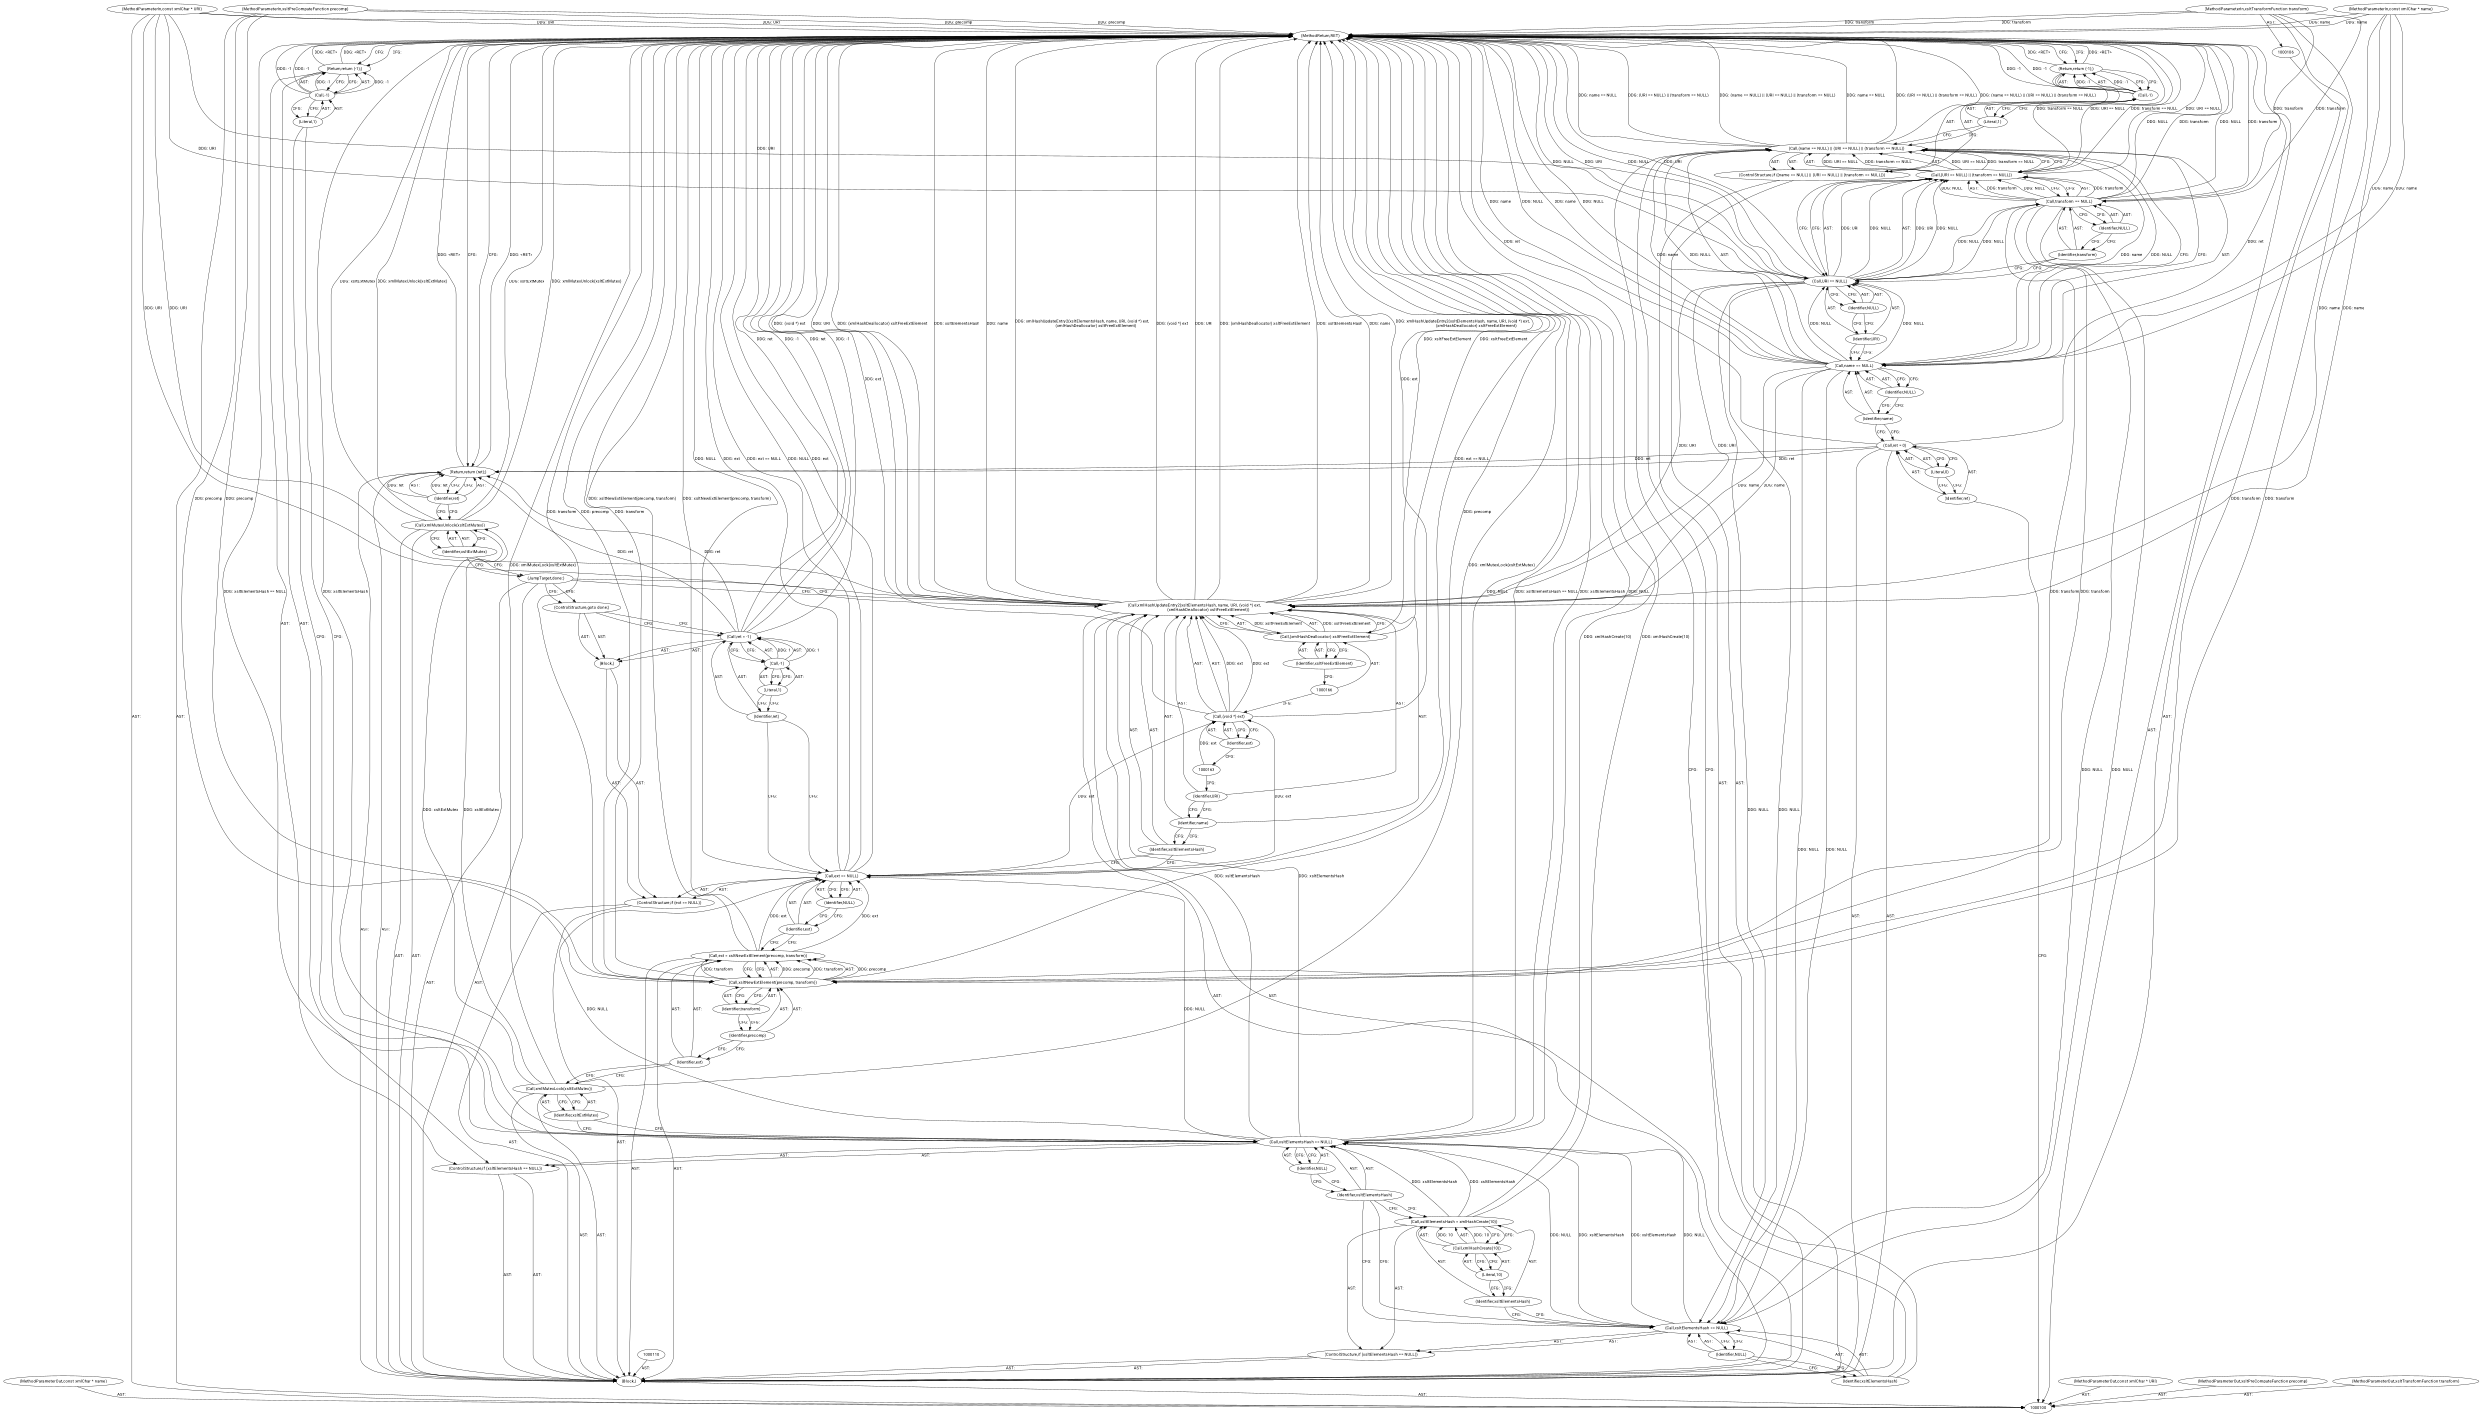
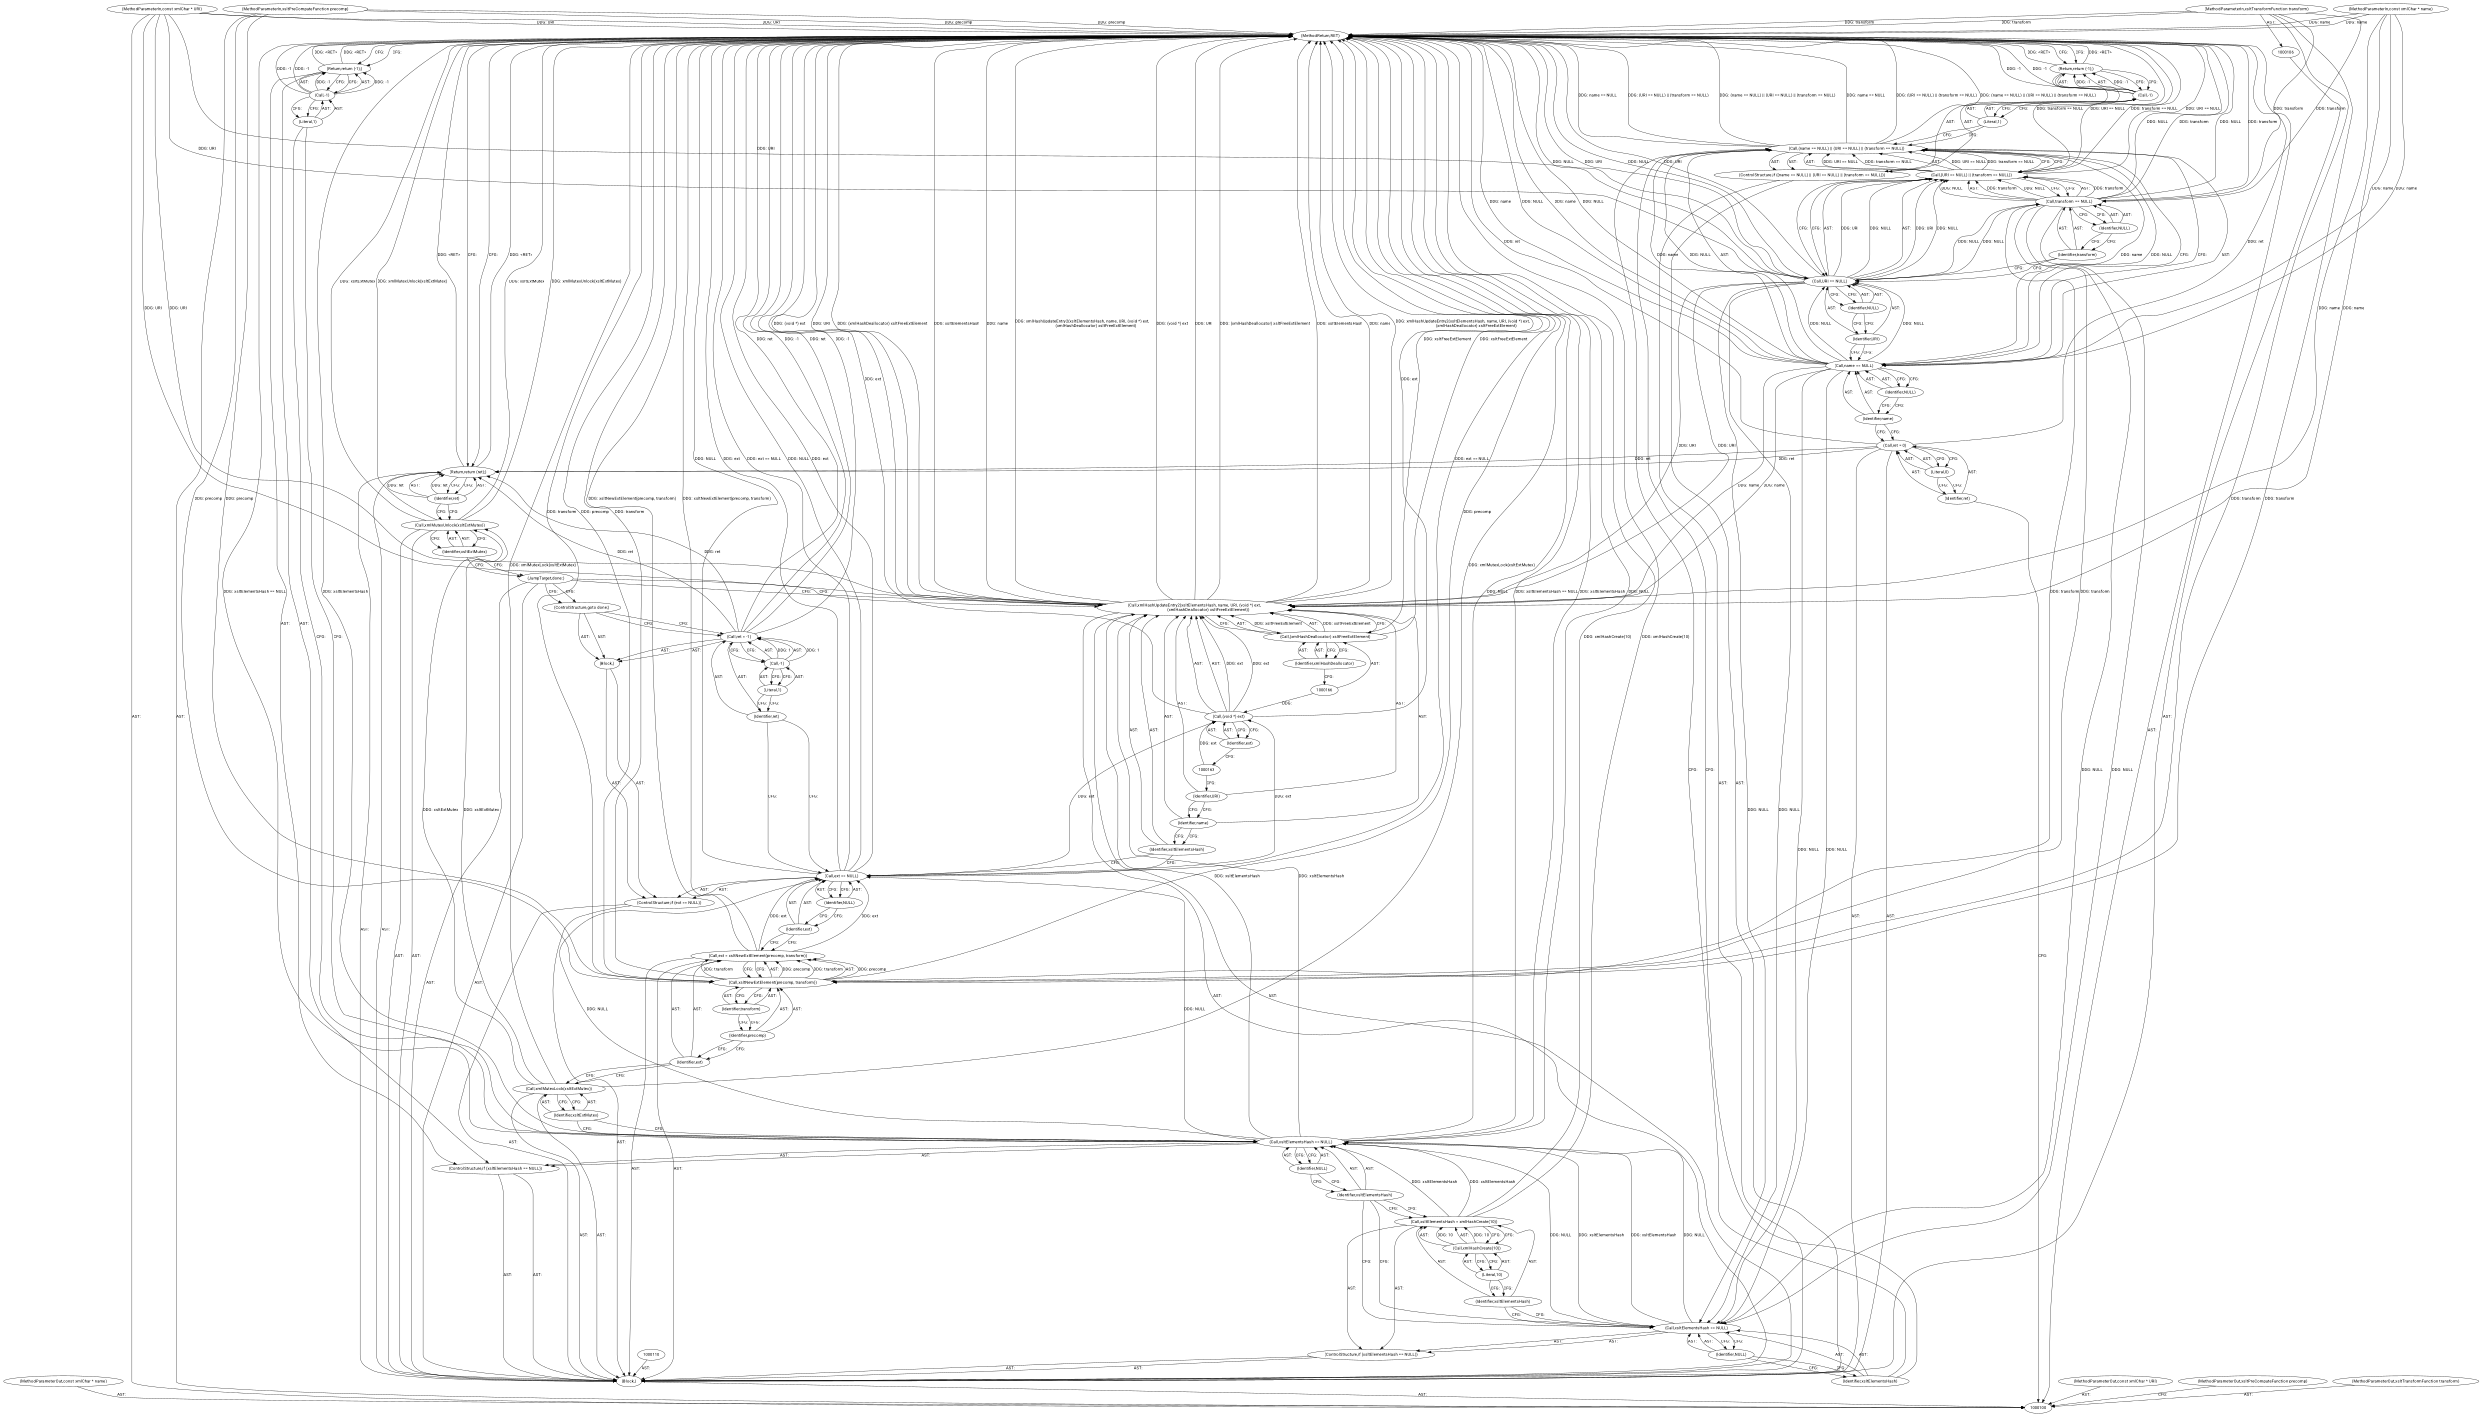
node "(Identifier,xsltFreeExtElement)": label "(Identifier,xsltFreeExtElement)" -> "(Identifier,xmlHashDeallocator)"
edge "1000166" -> "(Call,(void *) ext)": label "CFG: " -> "DDG: "
edge "(MethodParameterOut,xsltPreComputeFunction precomp)" -> "1000100": label "AST: " -> "CFG: "
